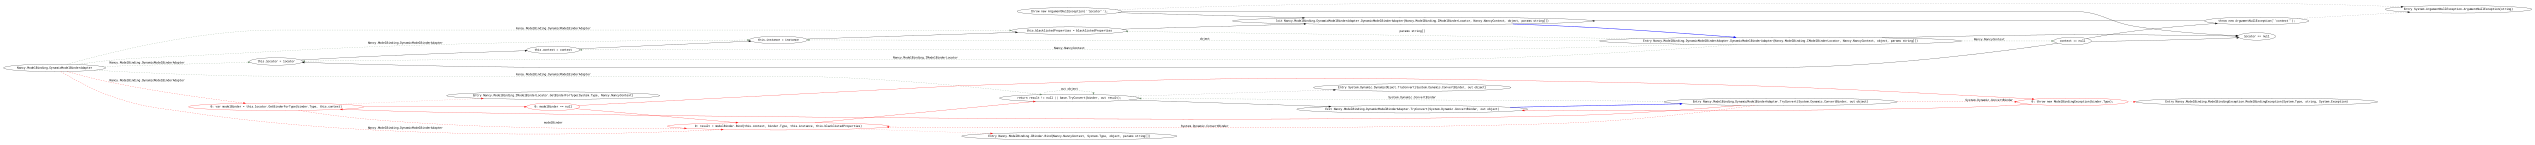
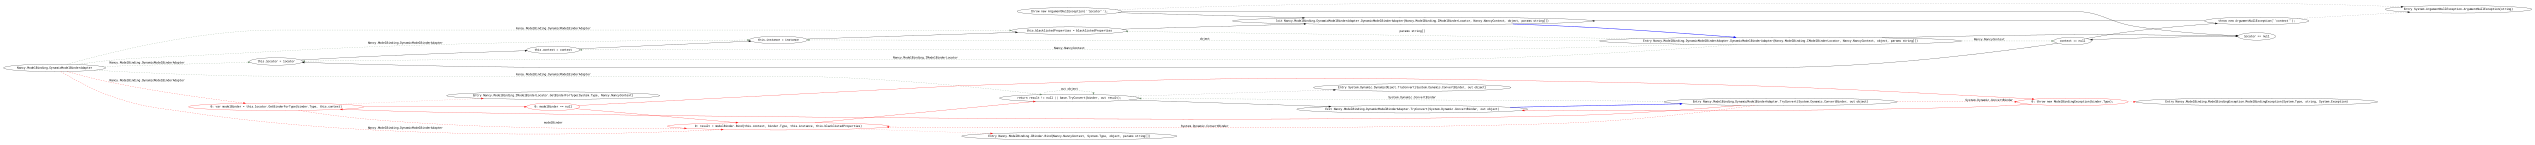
edge "context == null" -> "locator == null": reversed
